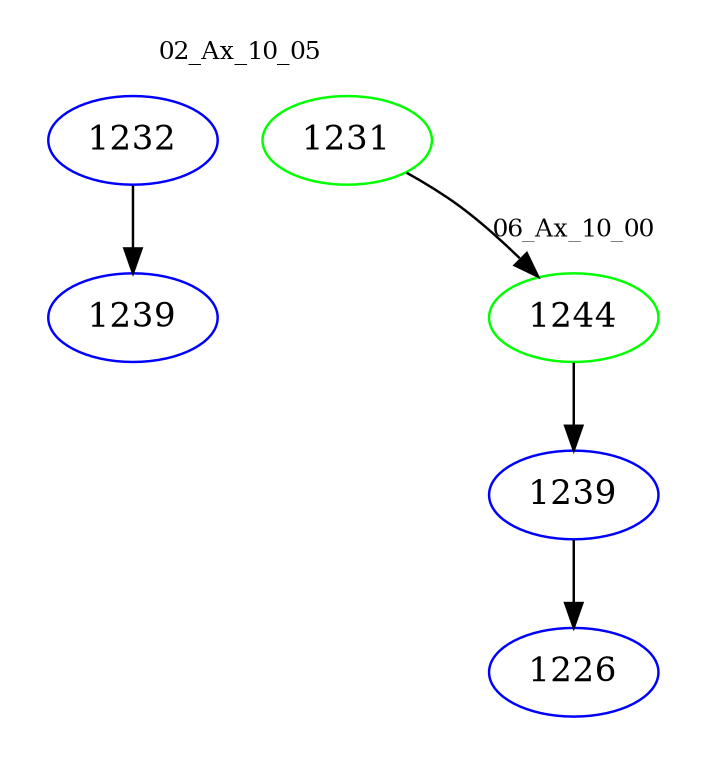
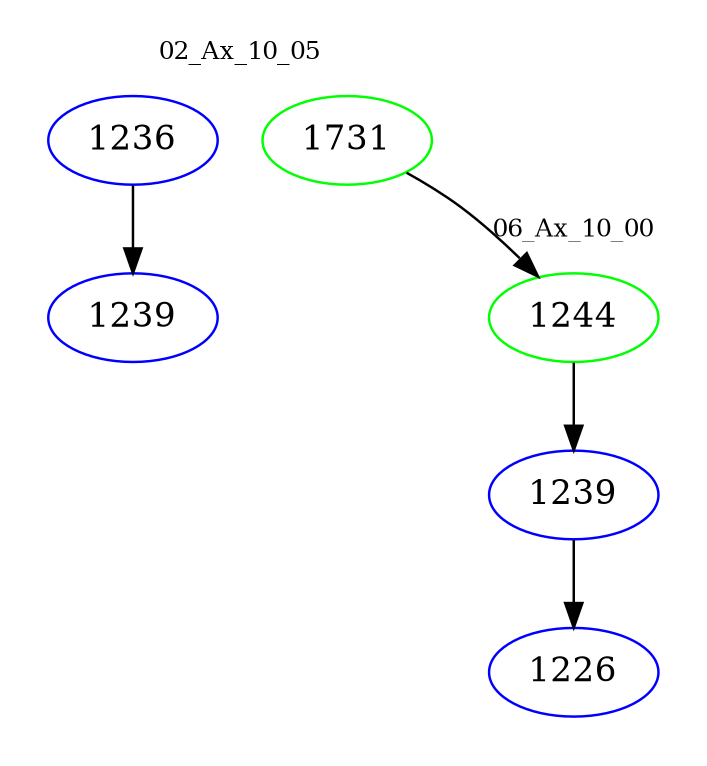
node "1232": label "1232" -> "1236"
node "1231": label "1231" -> "1731"
